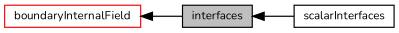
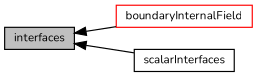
edge "interfaces" -> "boundaryInternalField": reversed
